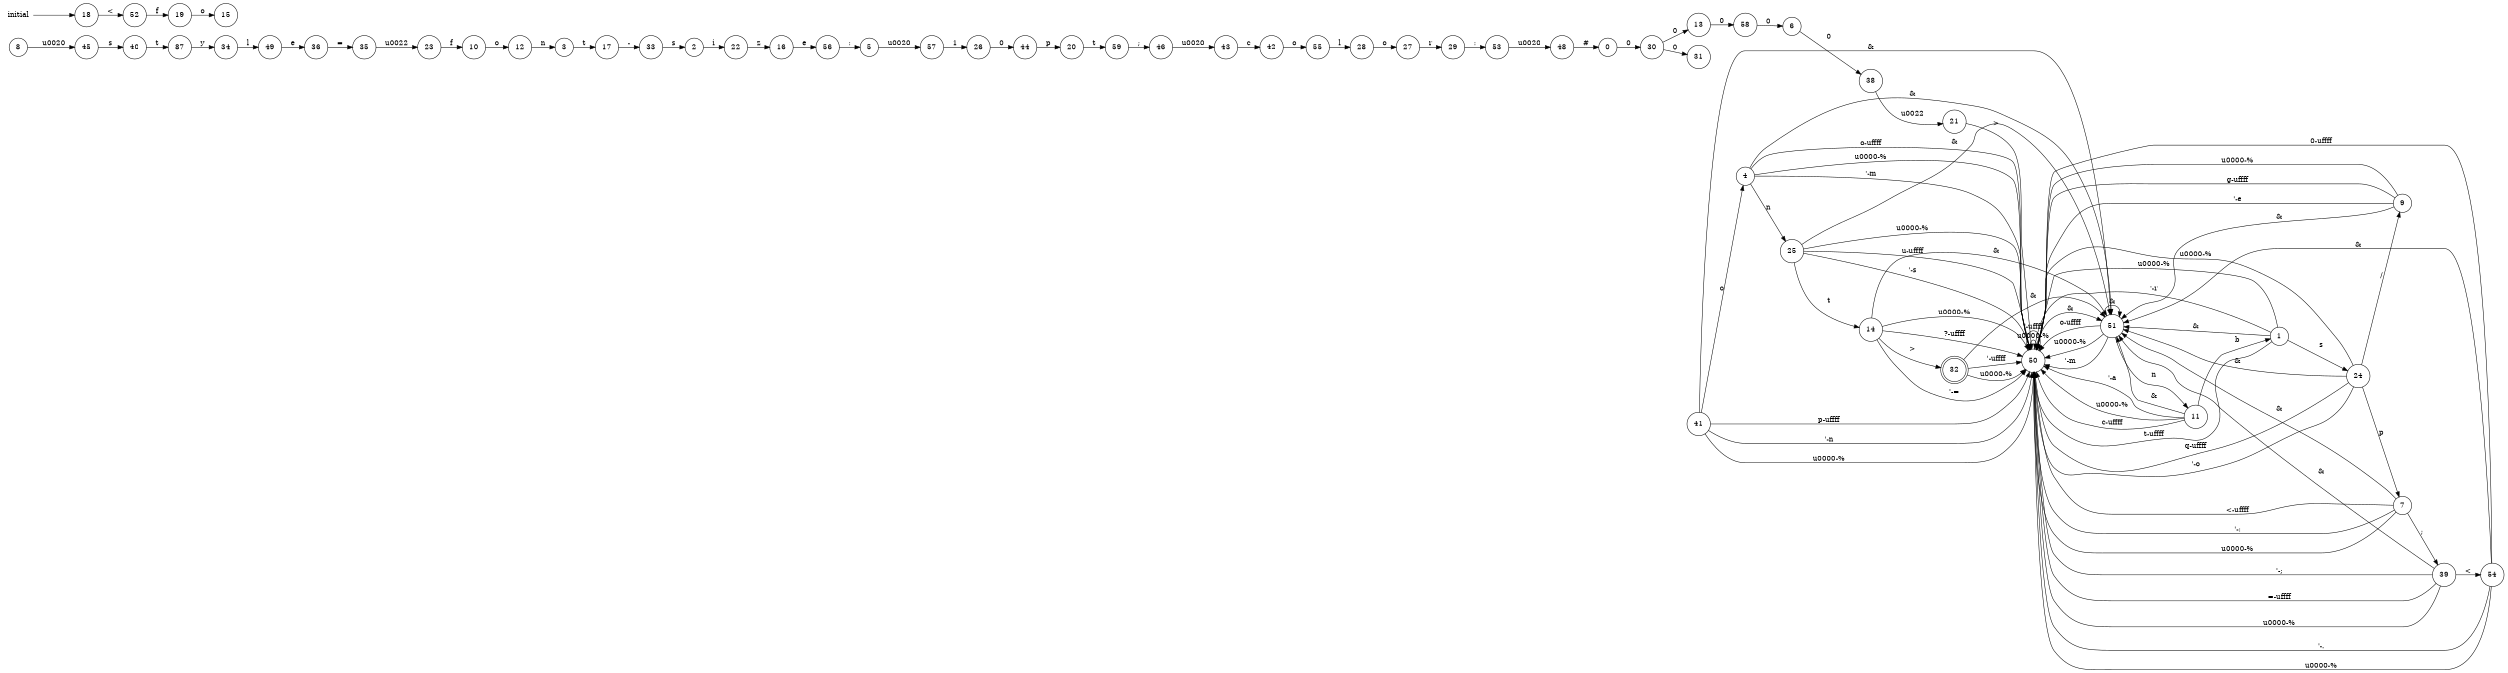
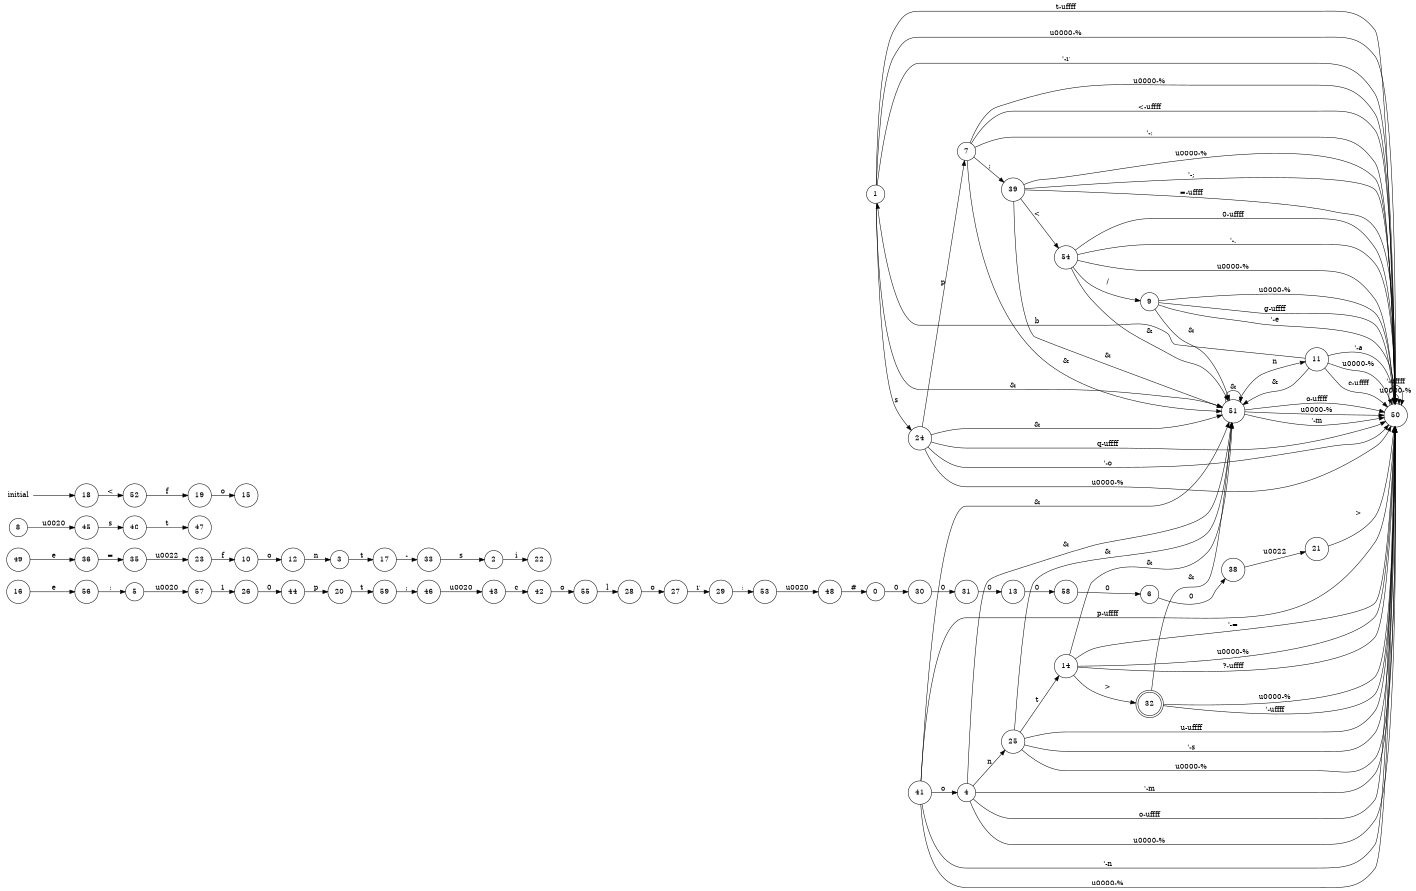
edge "30" -> "13": now "31" -> "13"
node "87": label "87" -> "47"
node "34": removed
edge "22" -> "16": removed, label "z"
edge "24" -> "9": now "54" -> "9"
edge "50" -> "51": removed, label "&"
